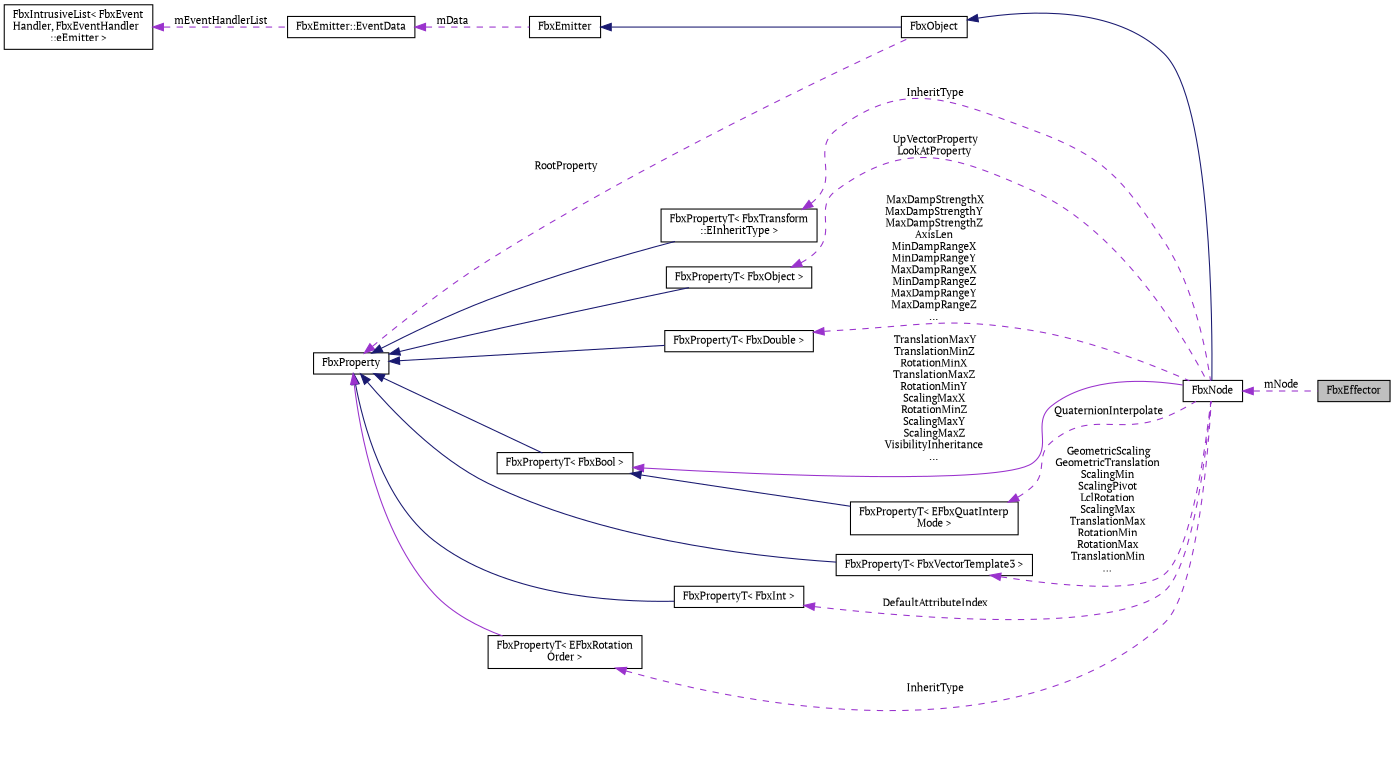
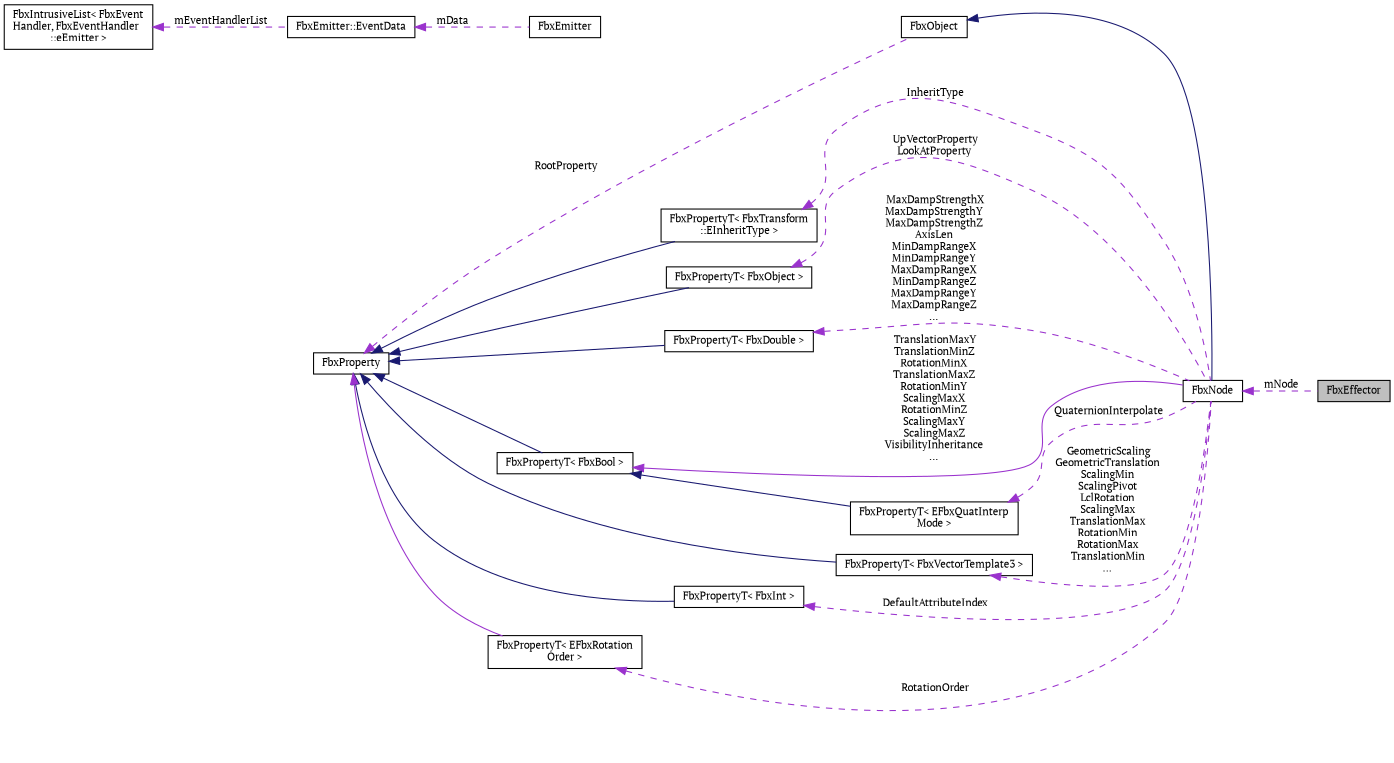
edge "FbxObject" -> "FbxEmitter": removed
edge "FbxNode" -> "FbxPropertyT< EFbxRotation Order >": label " InheritType" -> " RotationOrder"
